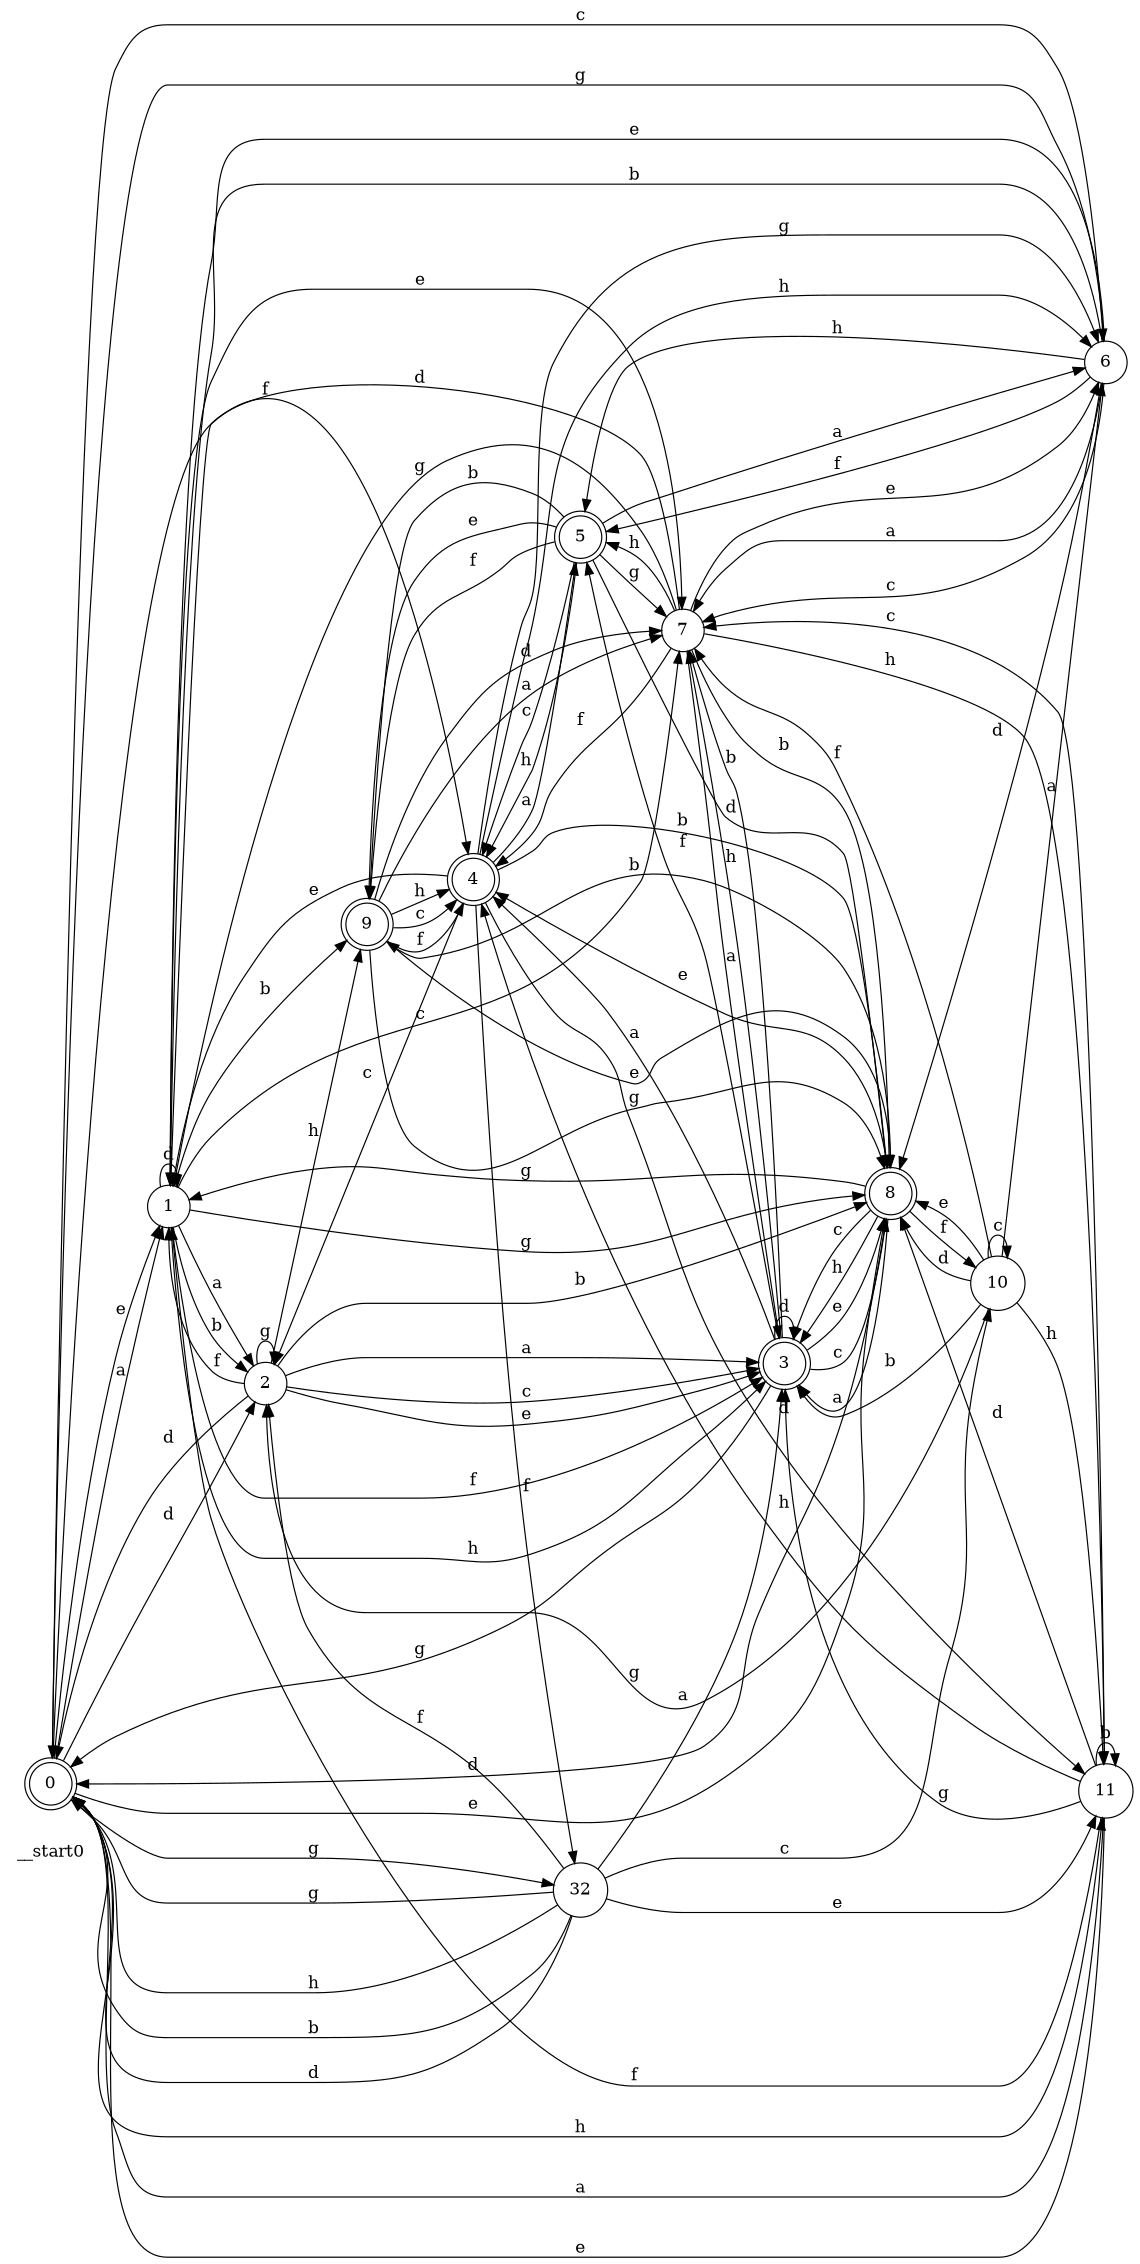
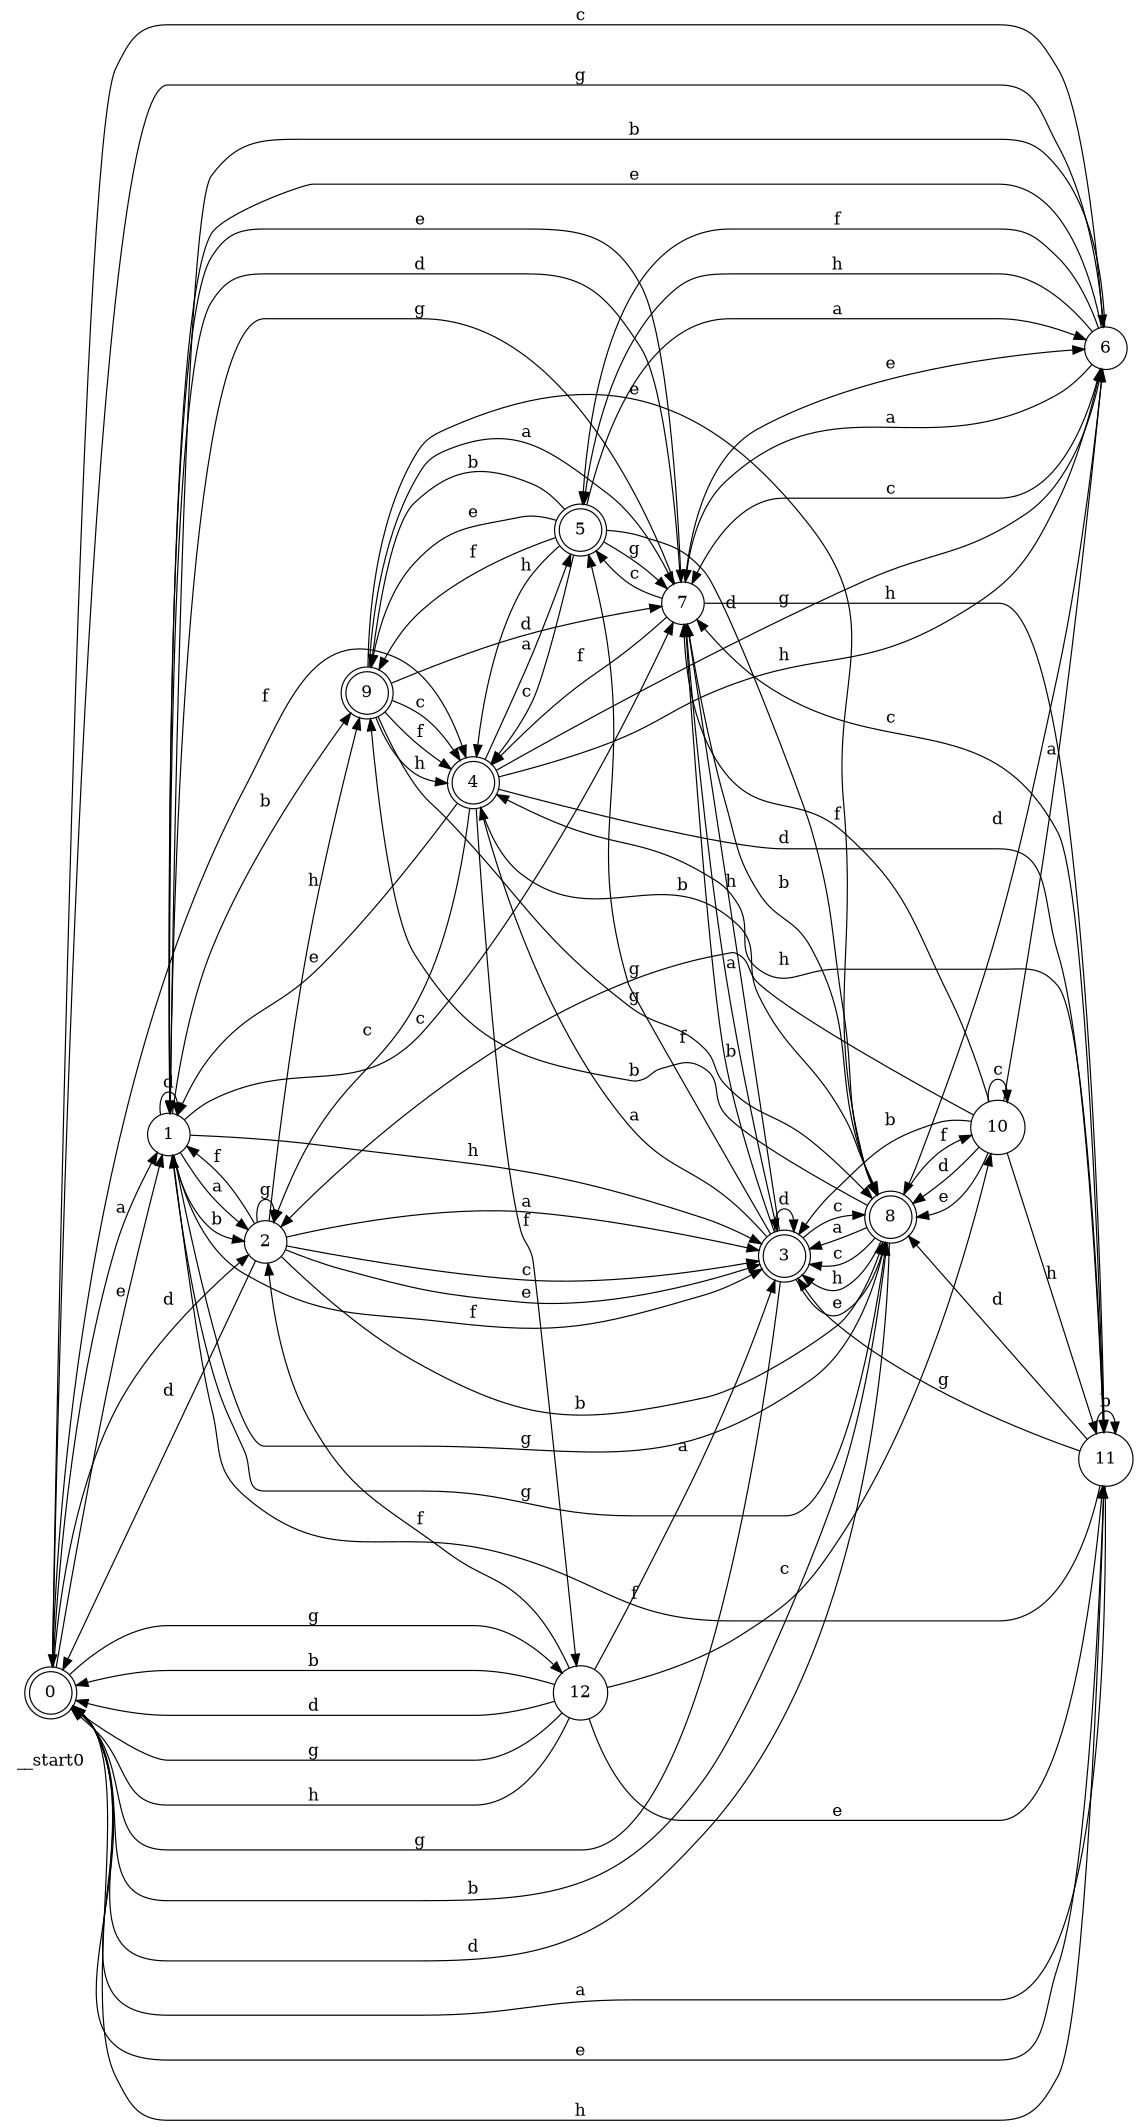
edge "7" -> "5": label "h" -> "c"
edge "8" -> "4": removed, label "e"
edge "0" -> "8": label "e" -> "b"
node "32": label "32" -> "12"
